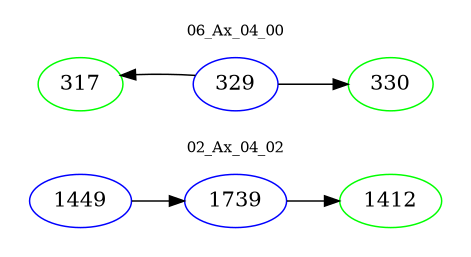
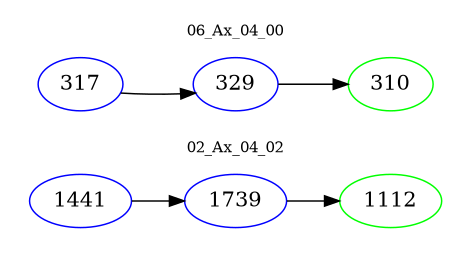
edge "329" -> "317": reversed
node "317": color green -> blue
node "330": label "330" -> "310"
node "1449": label "1449" -> "1441"
node "1412": label "1412" -> "1112"
